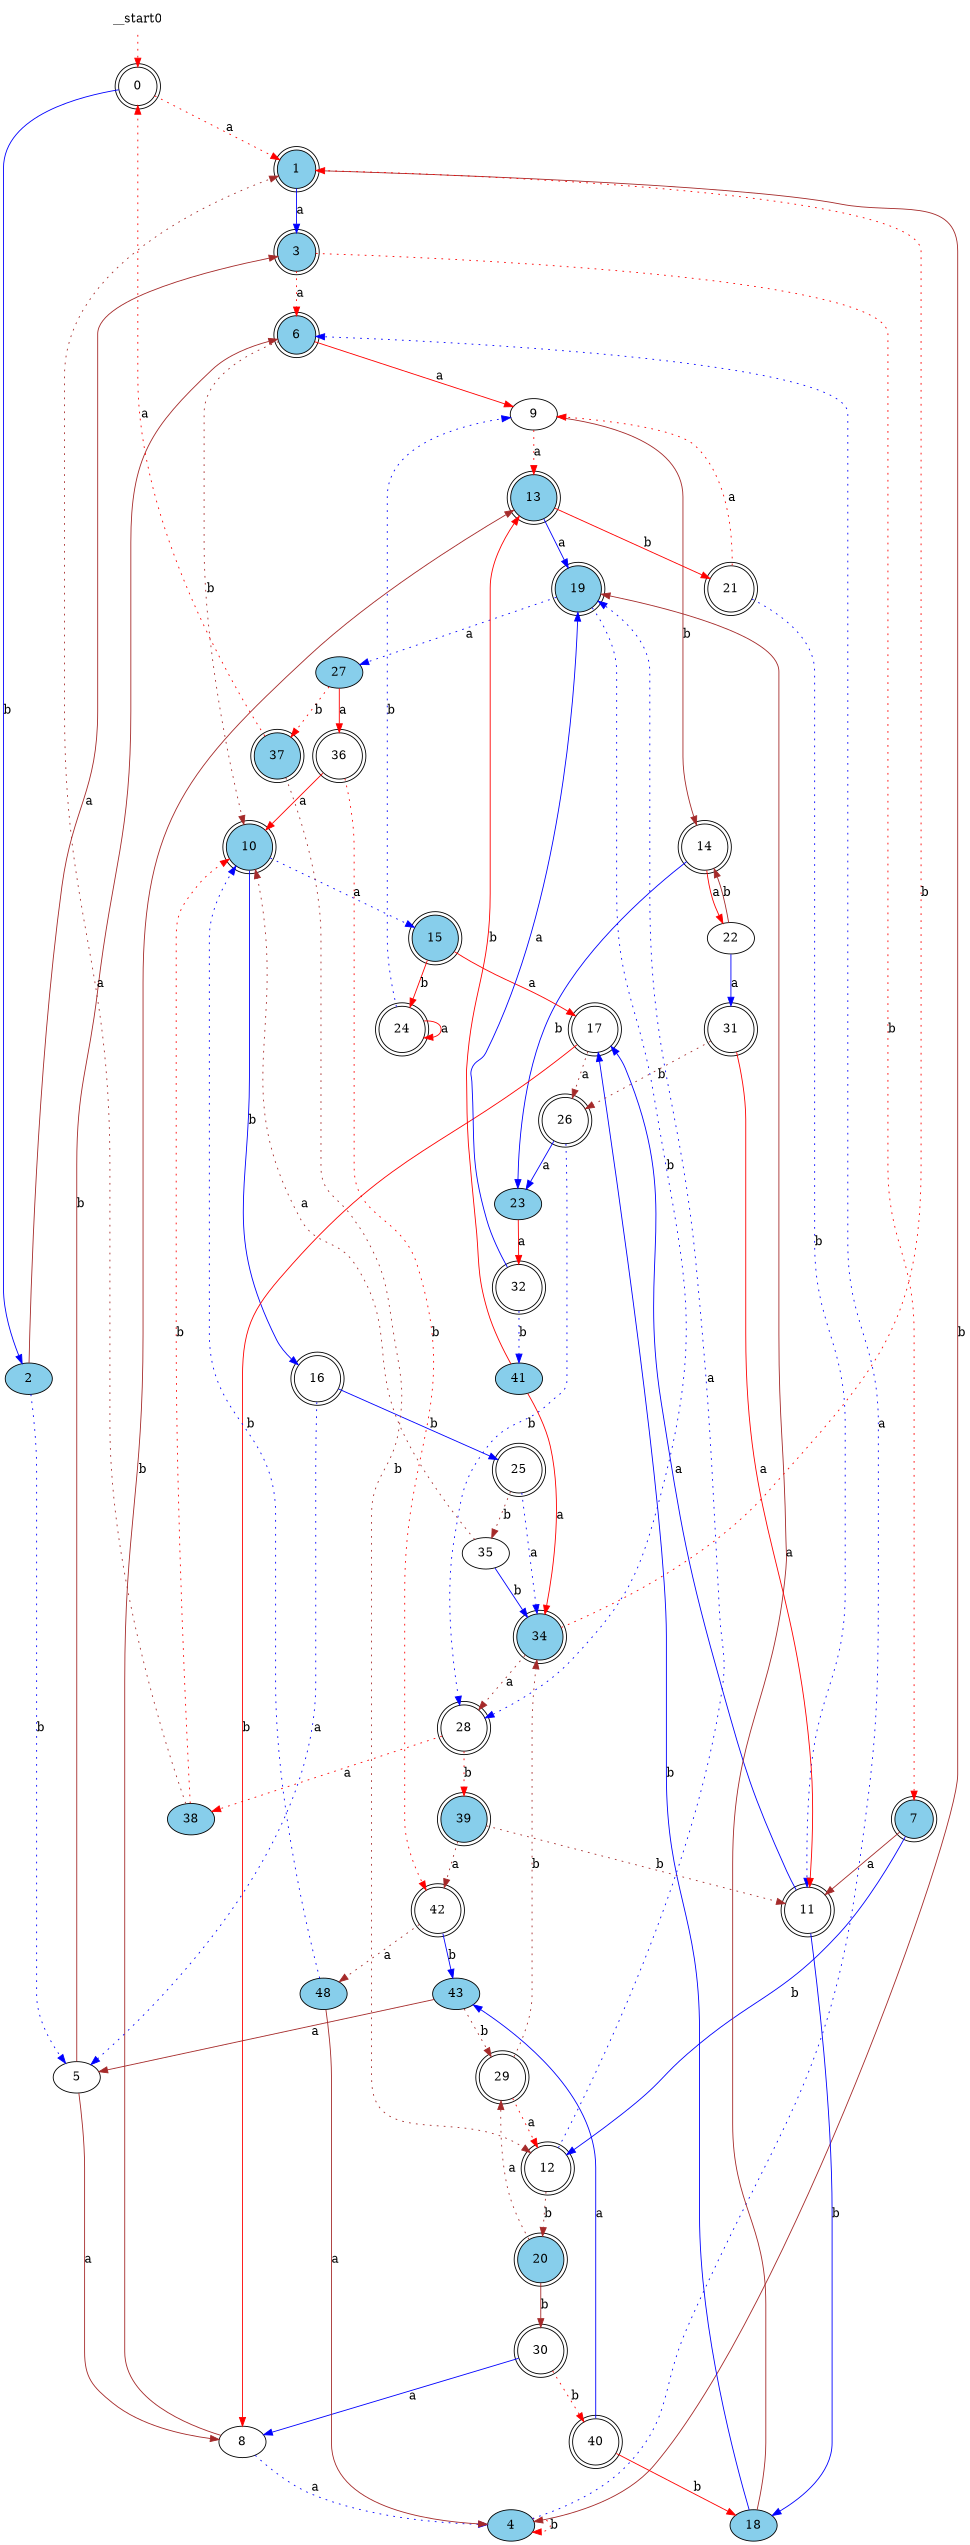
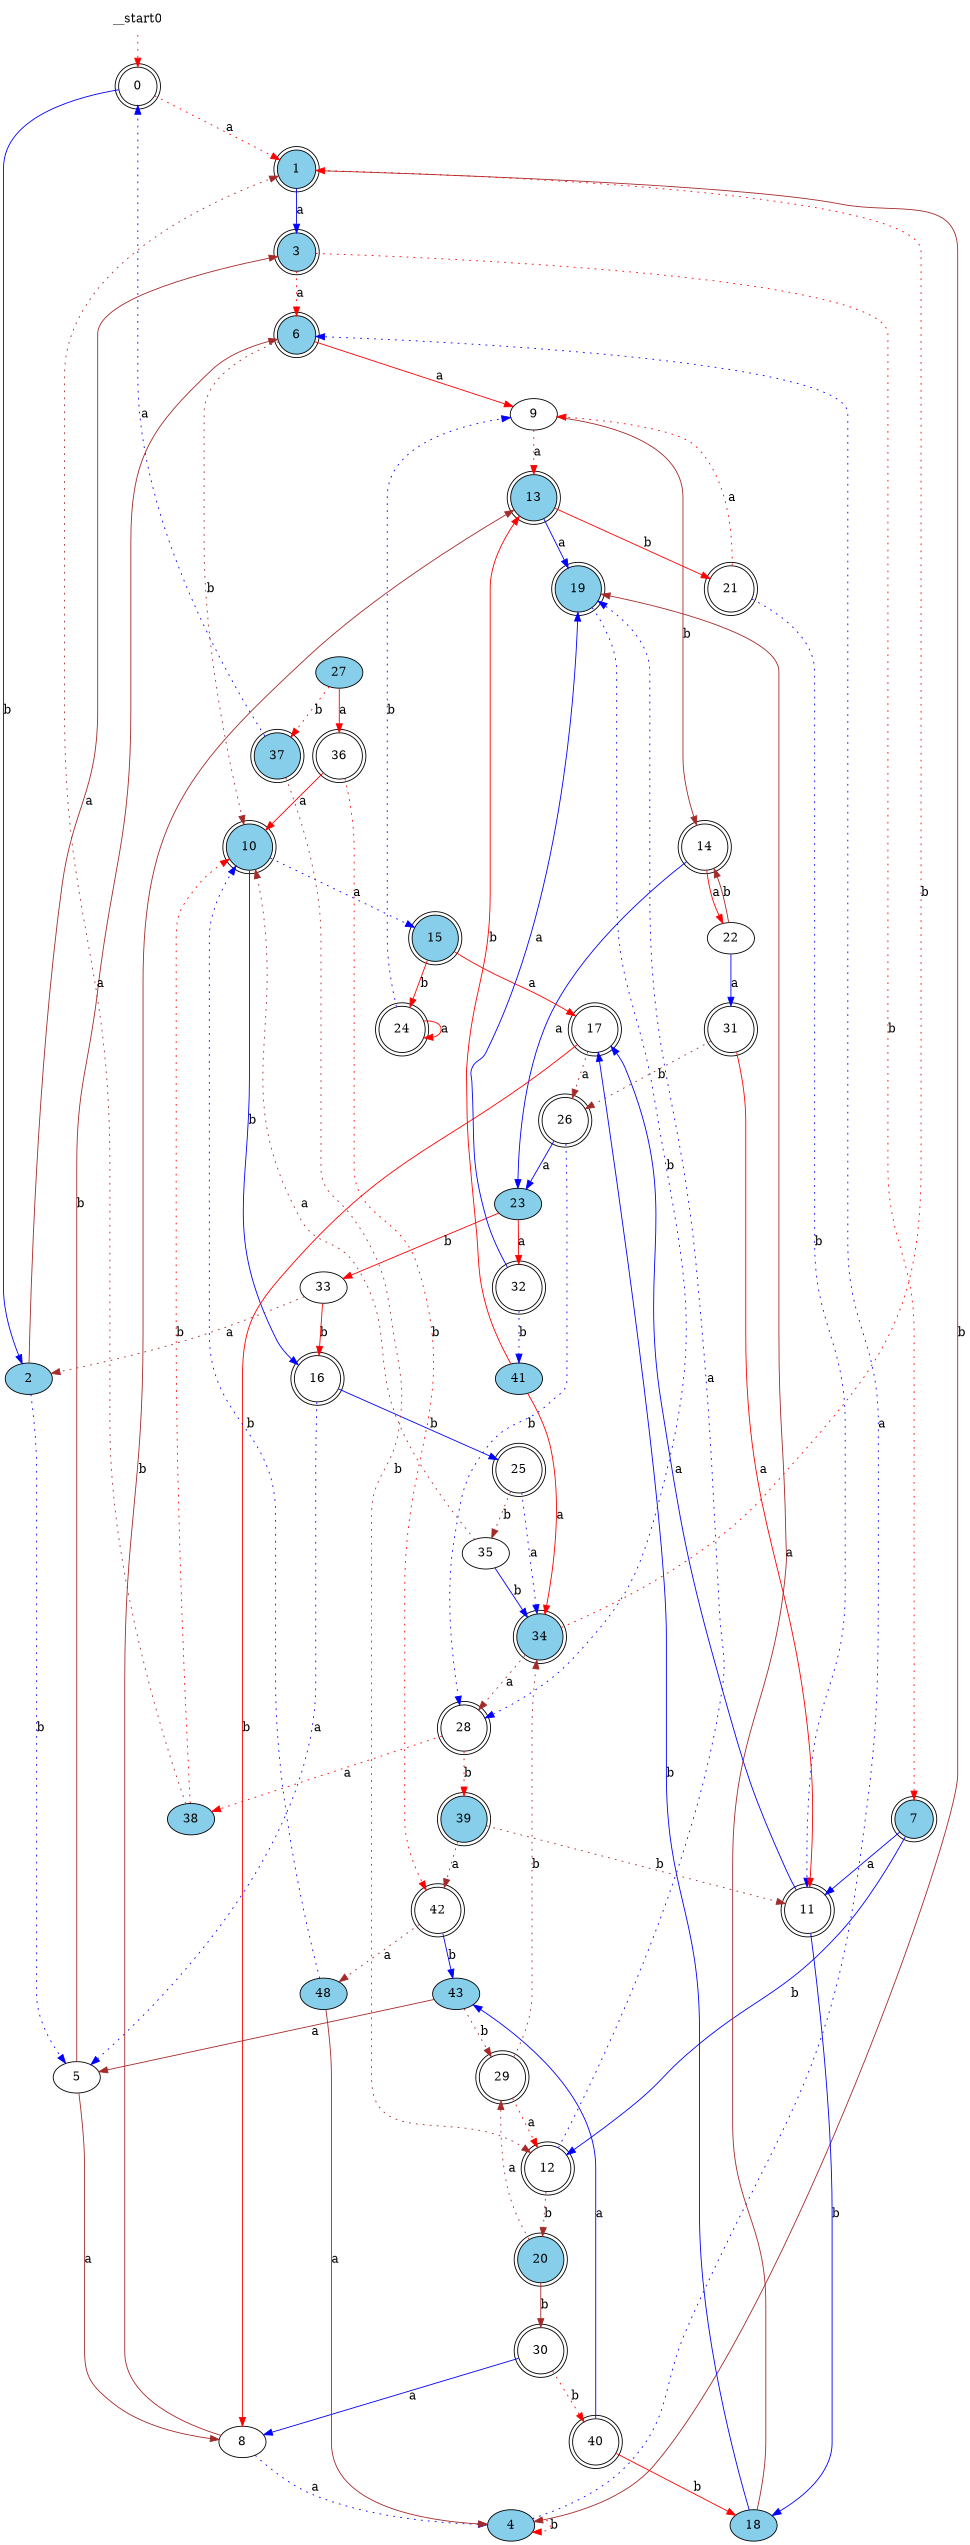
edge "37" -> "0": color red -> blue
edge "19" -> "27": removed, label "a"
edge "14" -> "23": label "b" -> "a"
node "33": added
edge "7" -> "11": color brown -> blue
